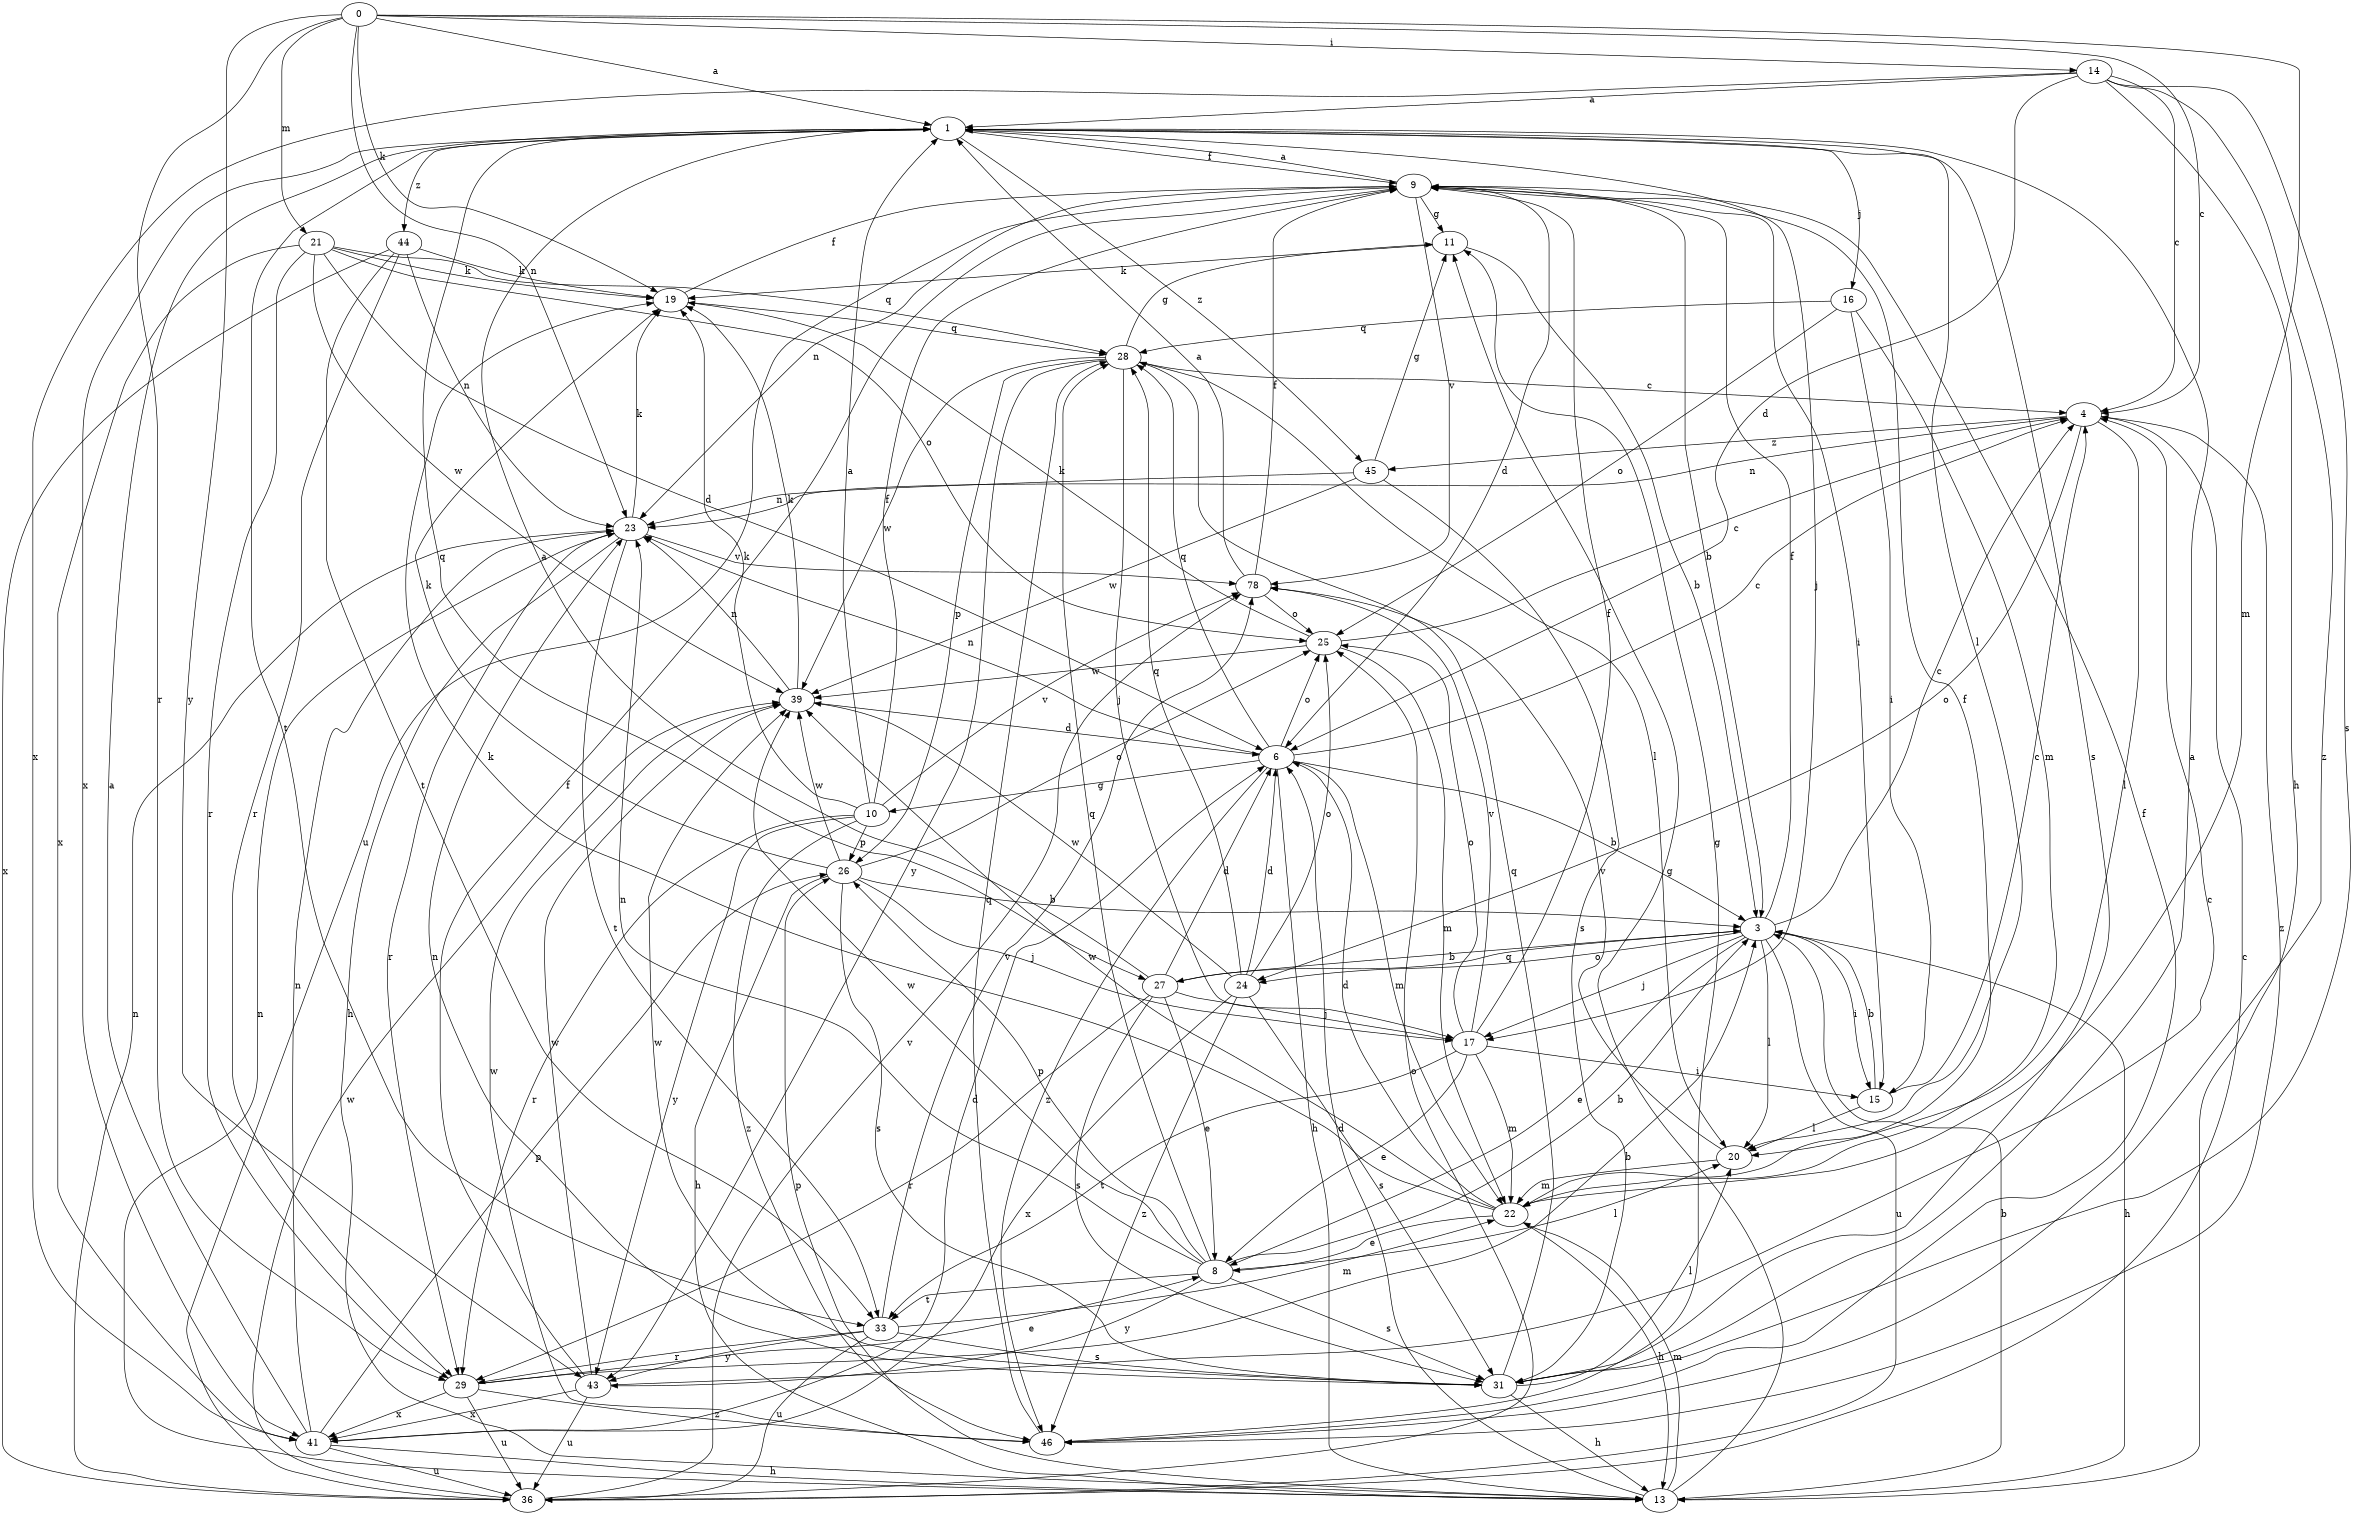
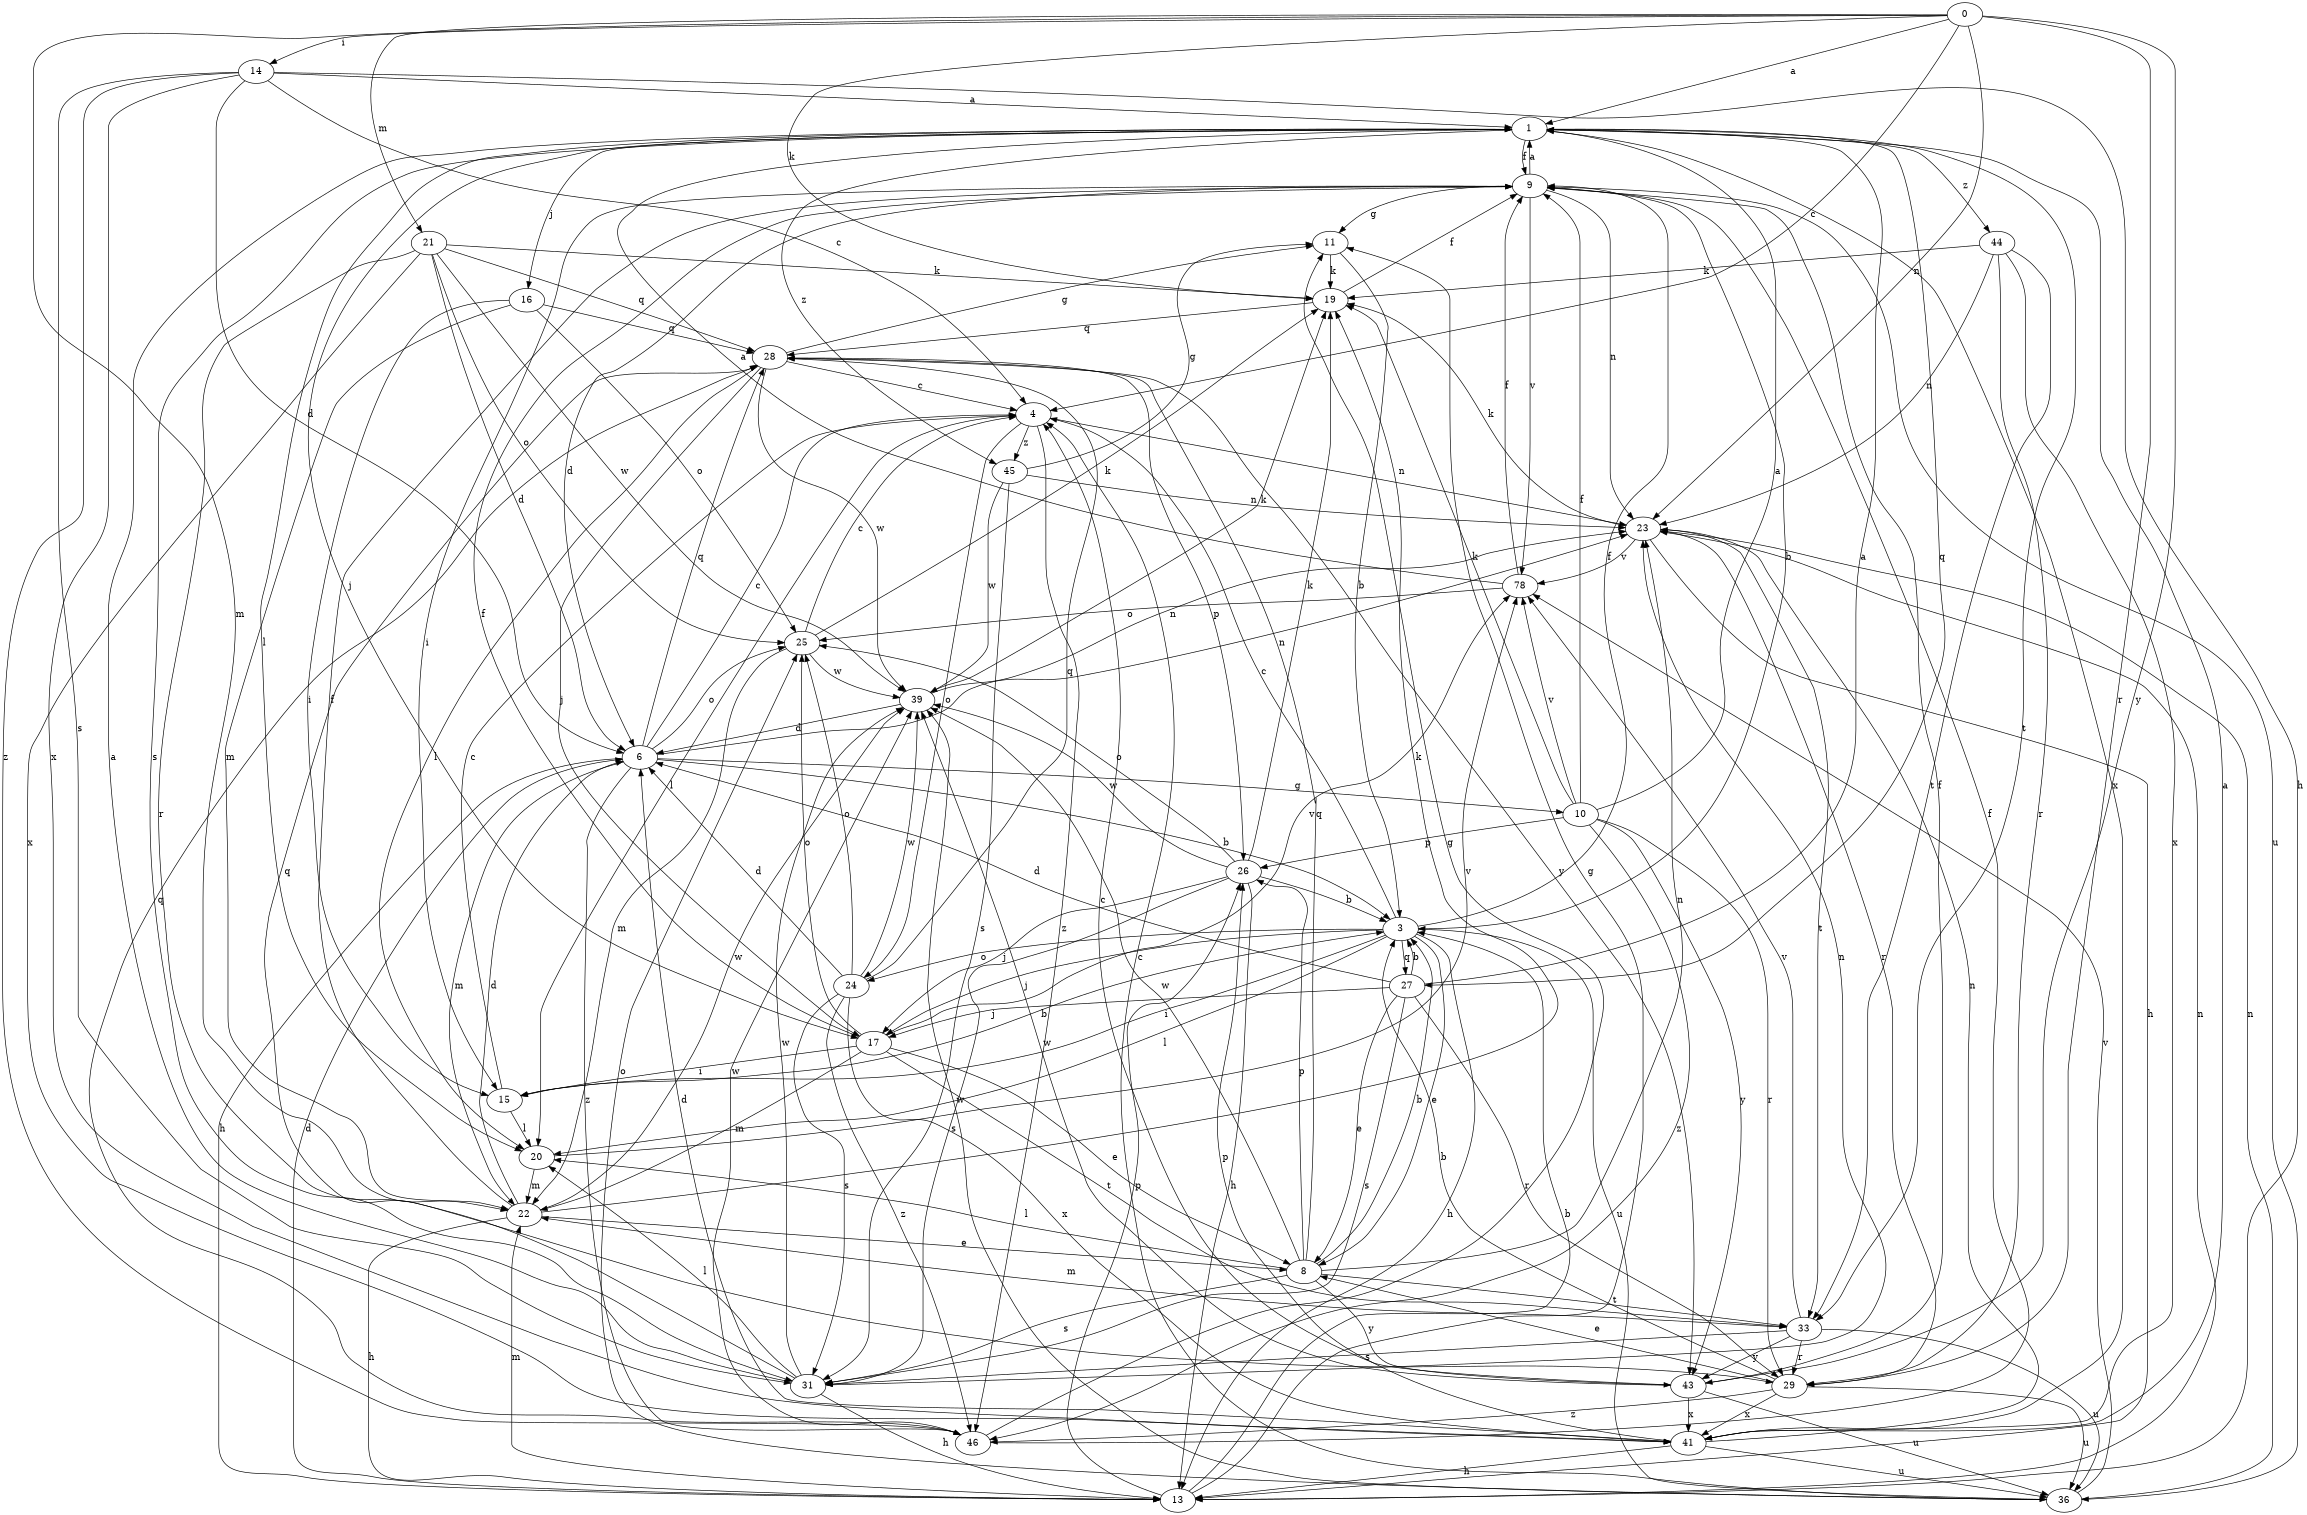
edge "44" -> "36": now "44" -> "41"
